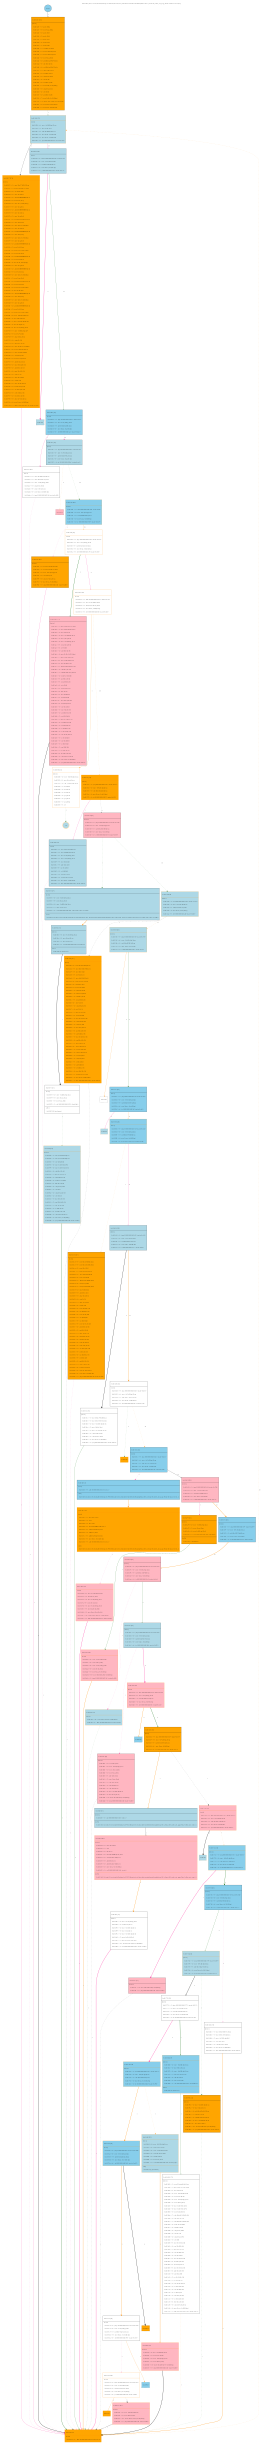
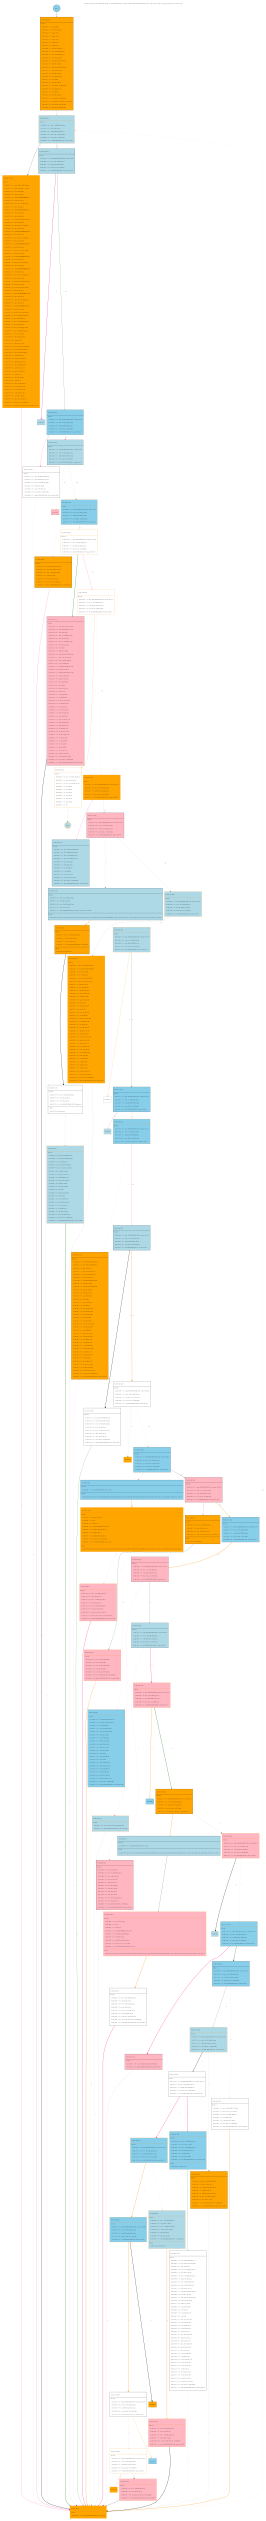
node "0x401f66 [15]": fillcolor lightblue -> orange
node "0x401c40 [86]": added
edge "0x401770 [28]" -> "0x401b68 [29]": color darkgreen -> deeppink
